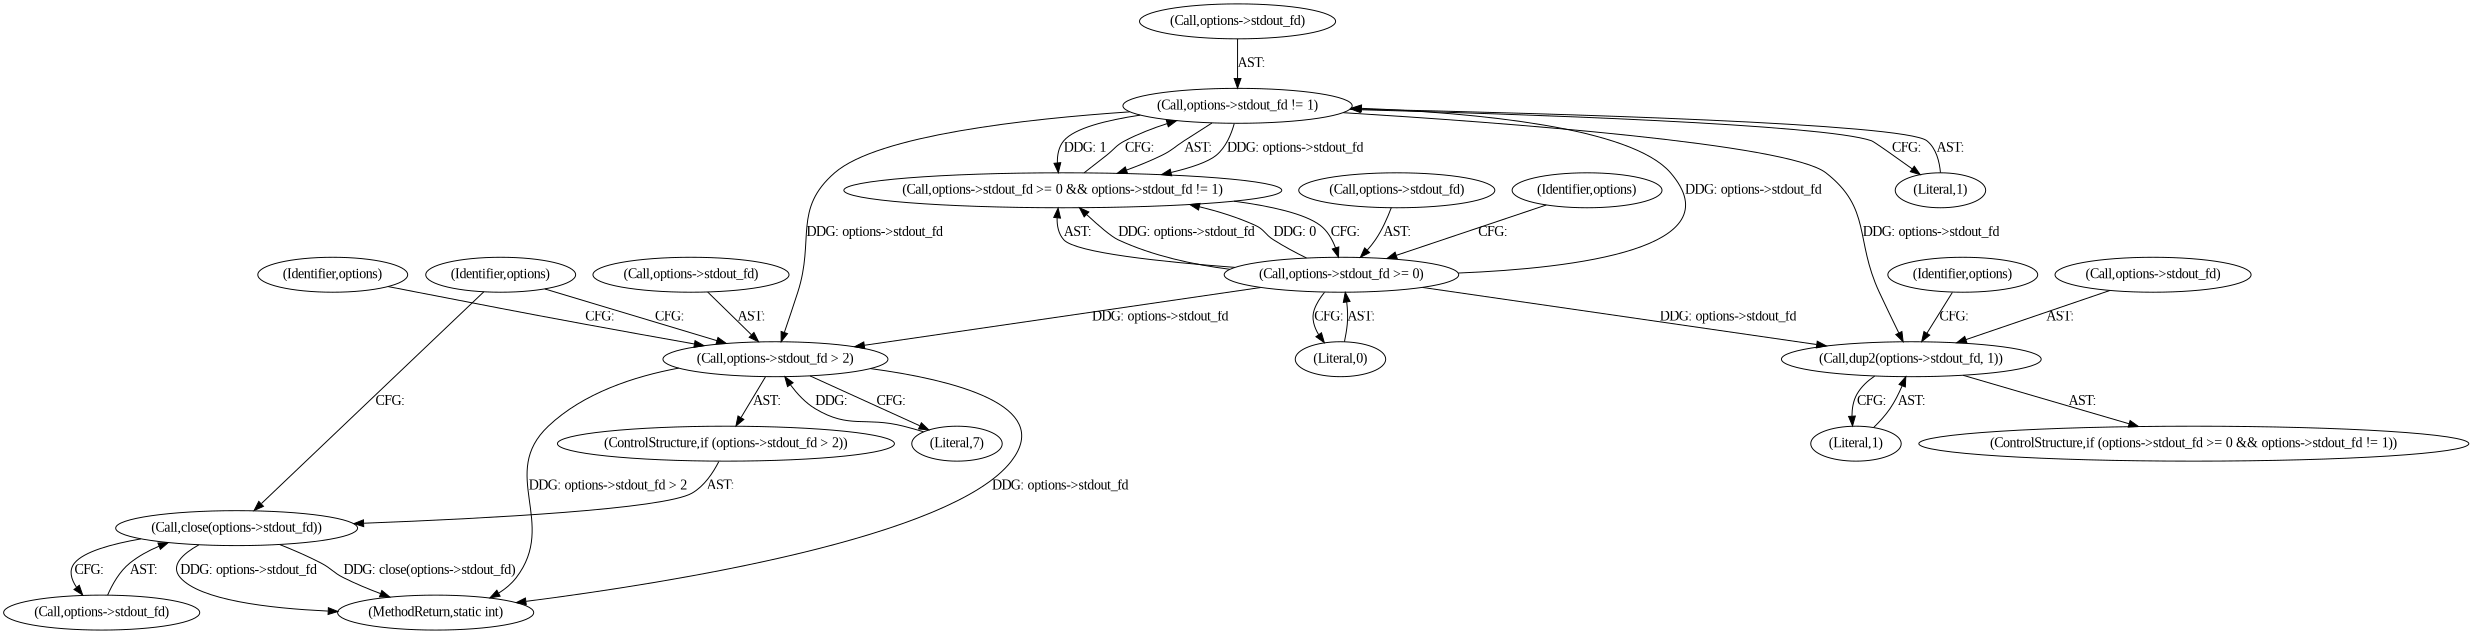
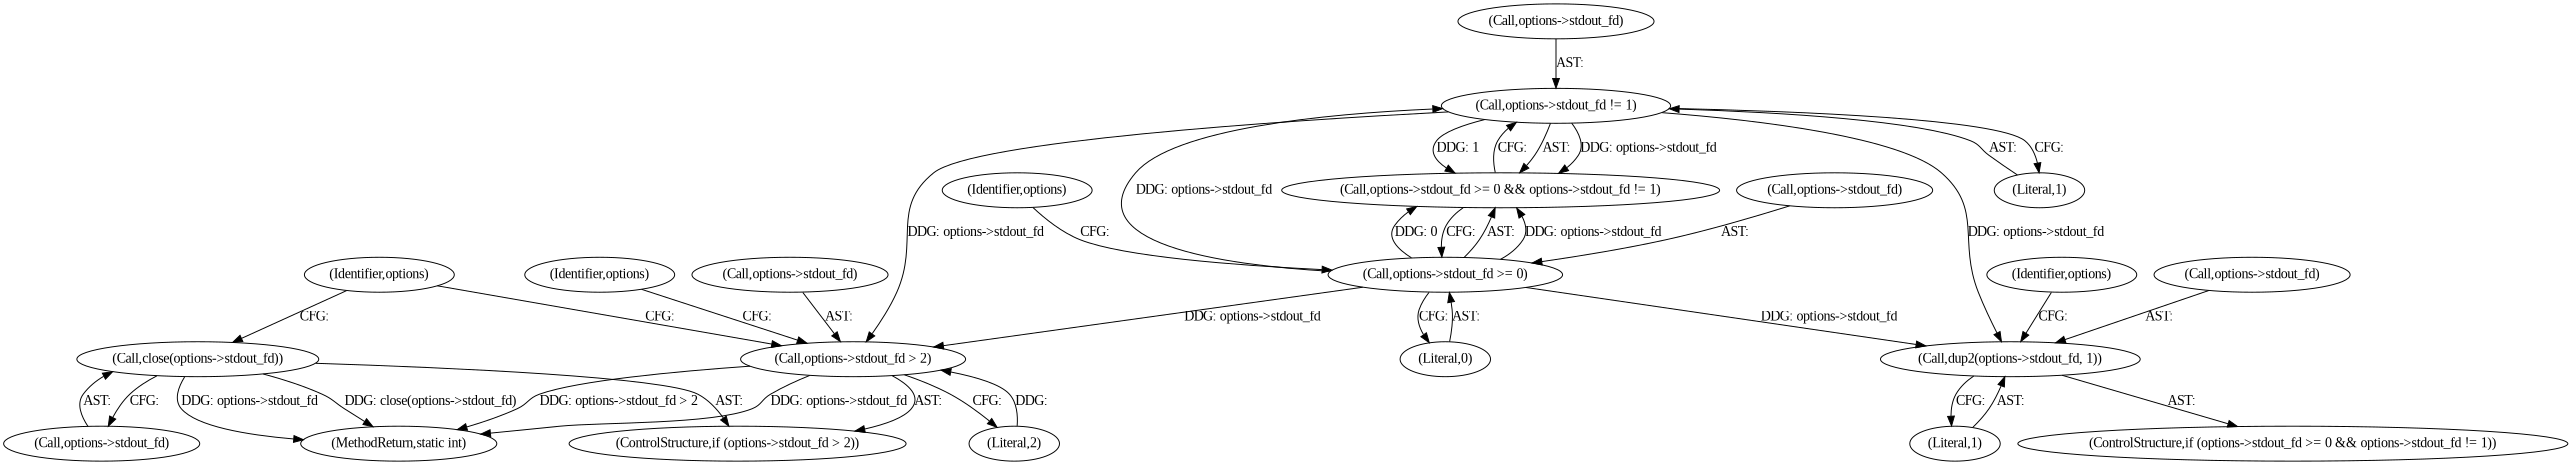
node "(Literal,7)": label "(Literal,7)" -> "(Literal,2)"
edge "(ControlStructure,if (options->stdout_fd > 2))" -> "(Call,close(options->stdout_fd))": reversed
